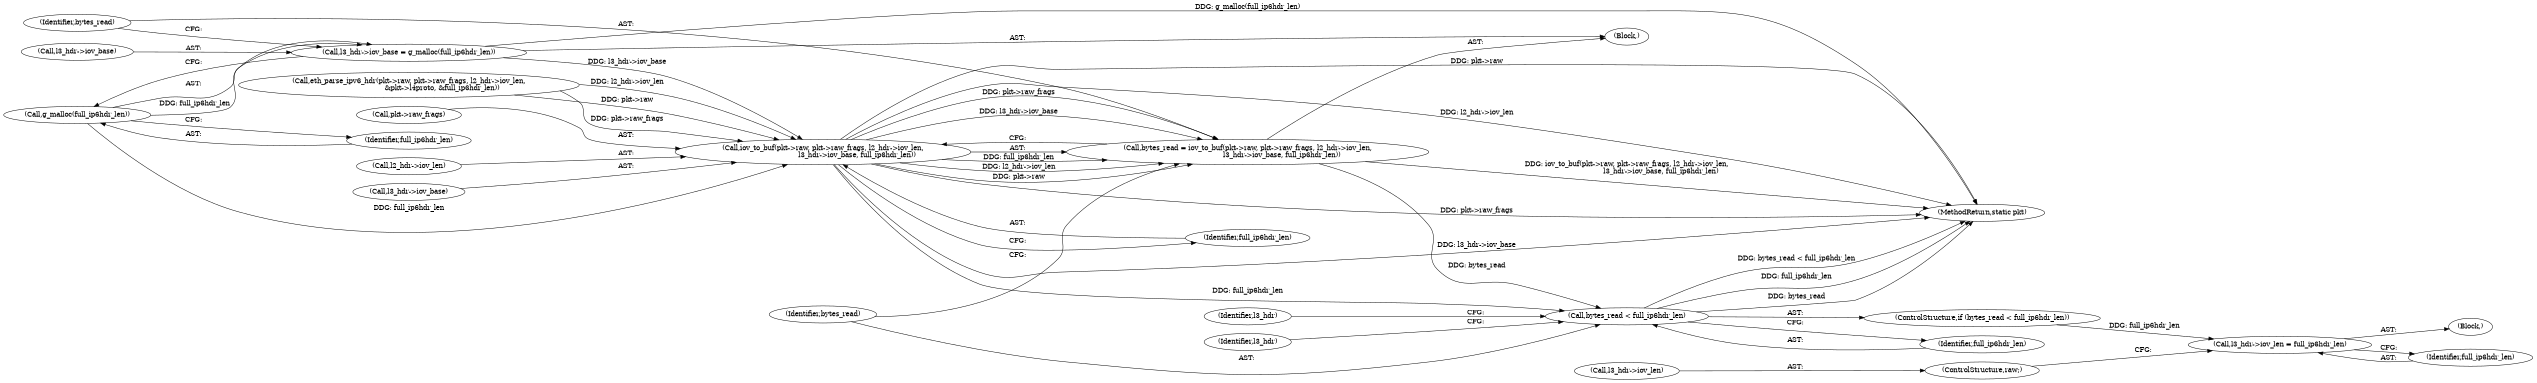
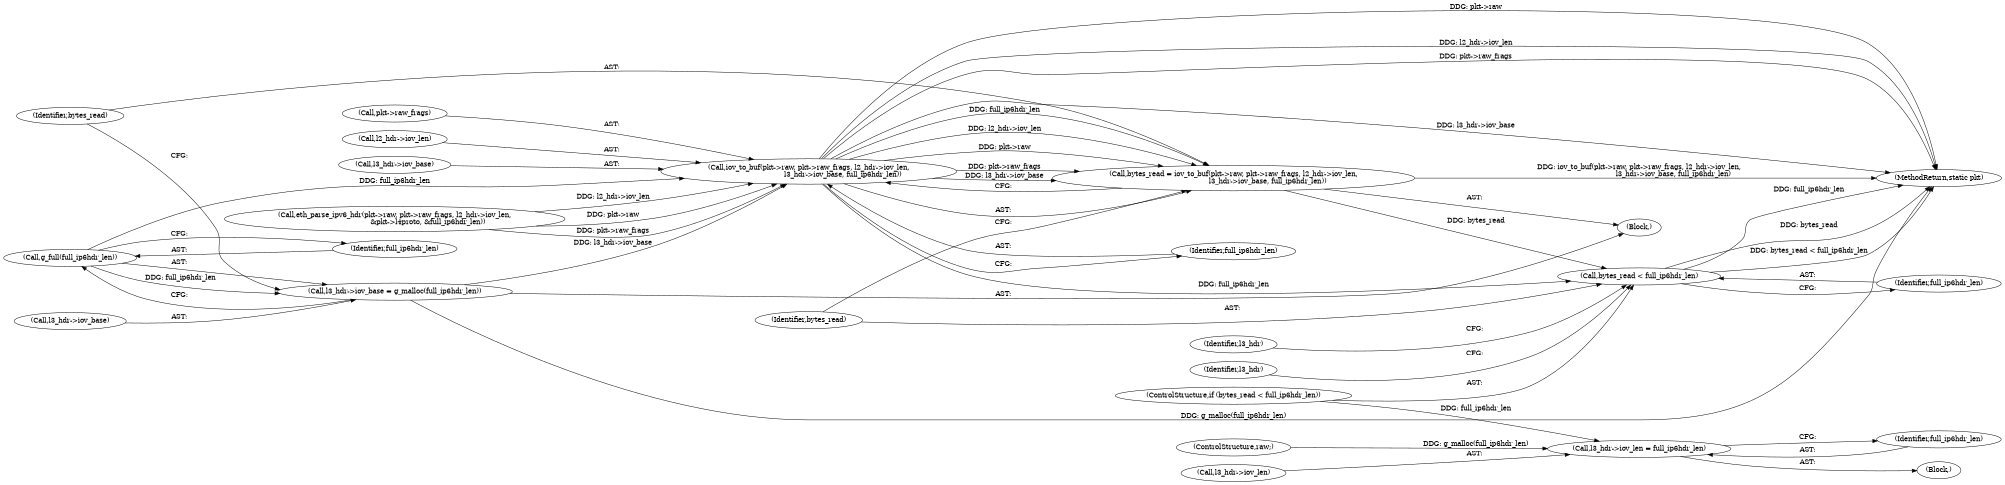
node "(Call,g_malloc(full_ip6hdr_len))": label "(Call,g_malloc(full_ip6hdr_len))" -> "(Call,g_full(full_ip6hdr_len))"
edge "(Call,bytes_read < full_ip6hdr_len)" -> "(ControlStructure,if (bytes_read < full_ip6hdr_len))": reversed
edge "(ControlStructure,raw;)" -> "(Call,l3_hdr->iov_len = full_ip6hdr_len)": label "CFG: " -> "DDG: g_malloc(full_ip6hdr_len)"
edge "(Call,l3_hdr->iov_len)" -> "(ControlStructure,raw;)": now "(Call,l3_hdr->iov_len)" -> "(Call,l3_hdr->iov_len = full_ip6hdr_len)"
